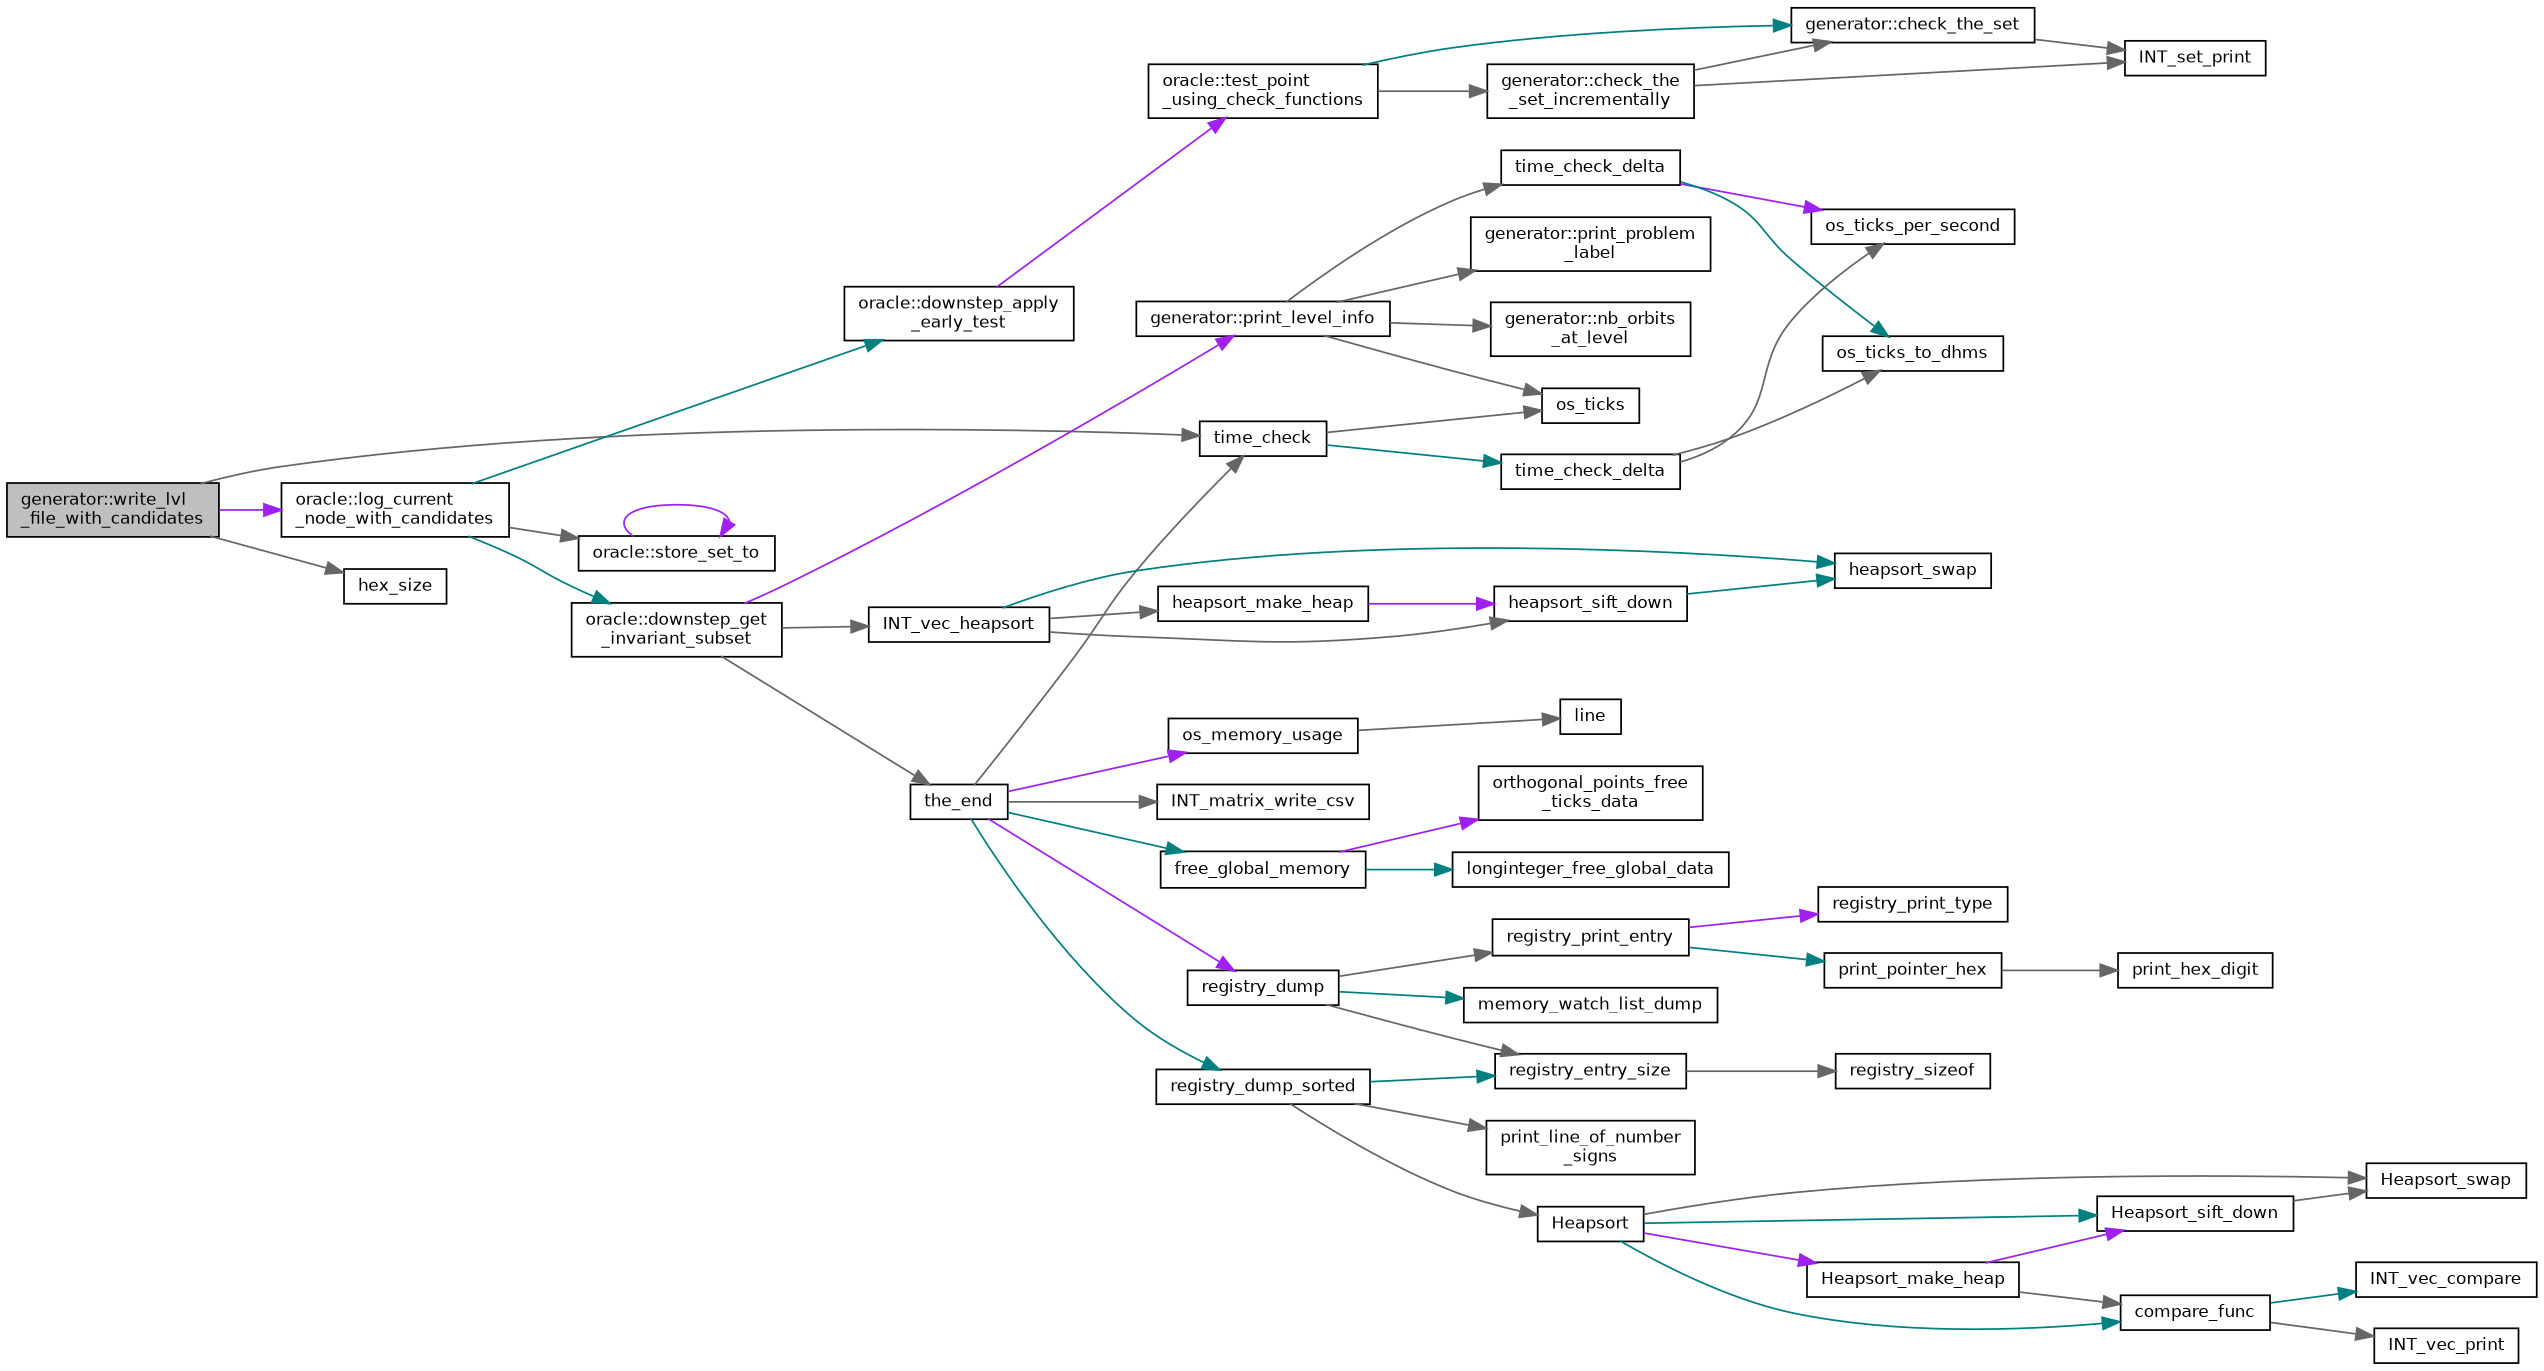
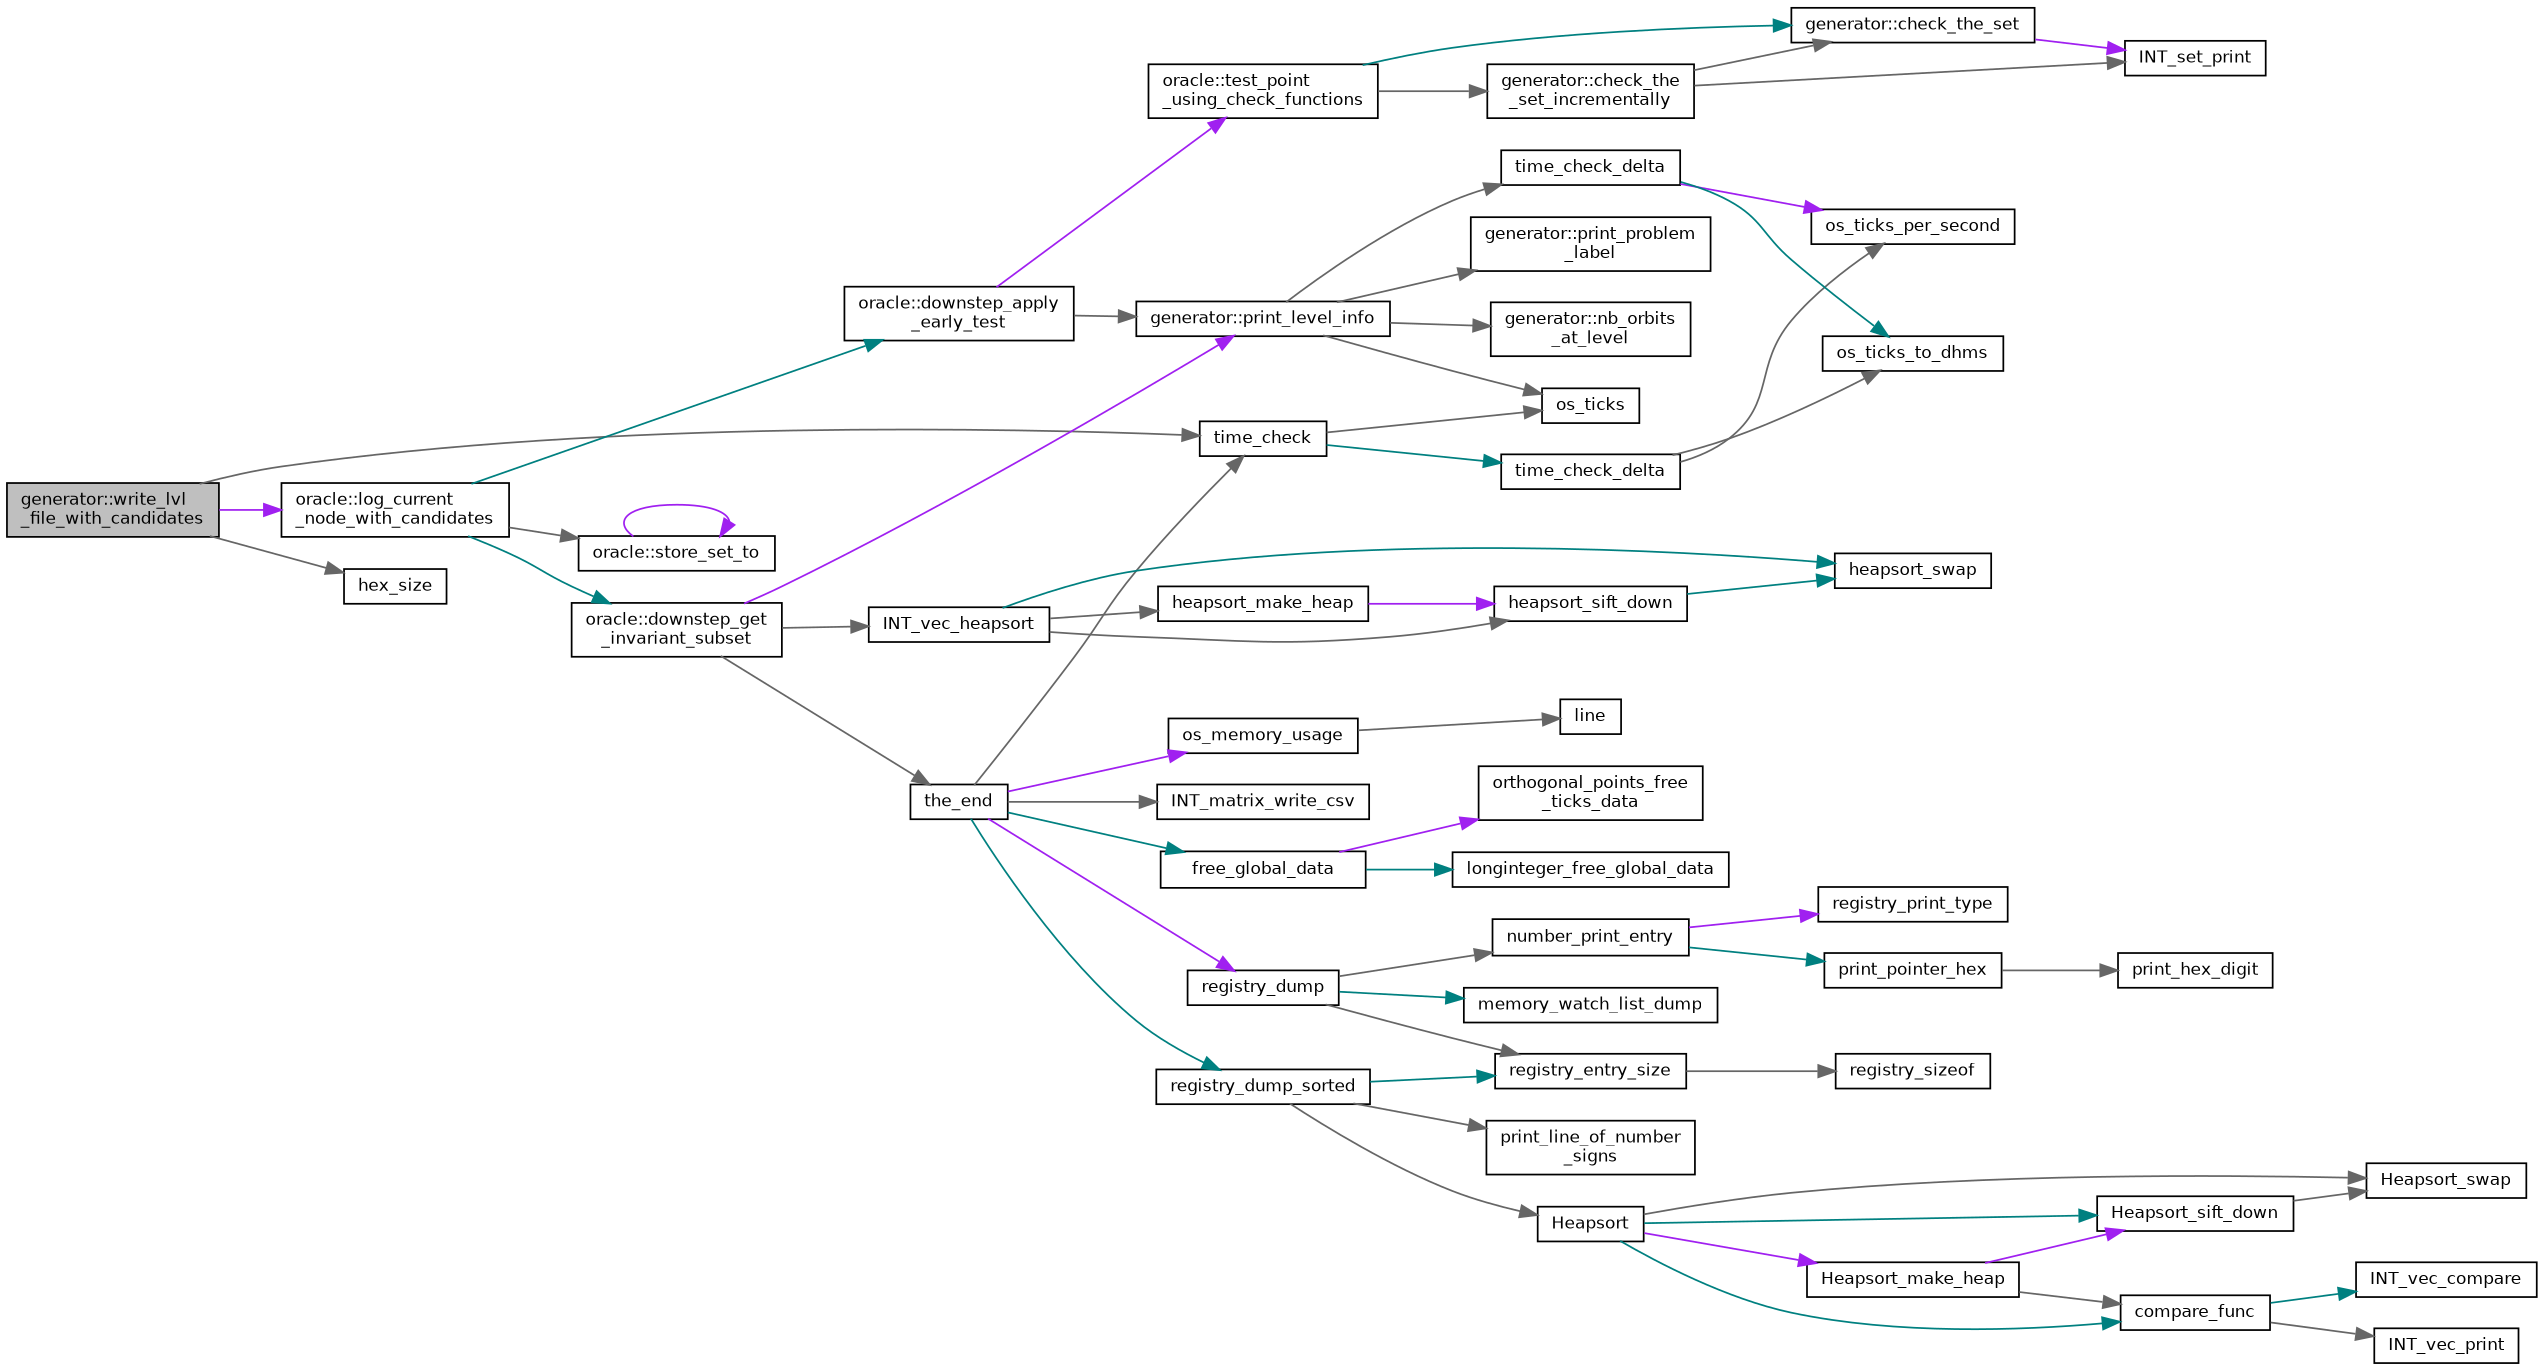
edge "generator::check_the_set" -> "INT_set_print": color gray40 -> purple
edge "oracle::downstep_apply _early_test" -> "generator::print_level_info": added
node "free_global_memory": label "free_global_memory" -> "free_global_data"
node "registry_print_entry": label "registry_print_entry" -> "number_print_entry"
